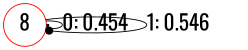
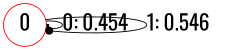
node "8": label "8" -> "0"
